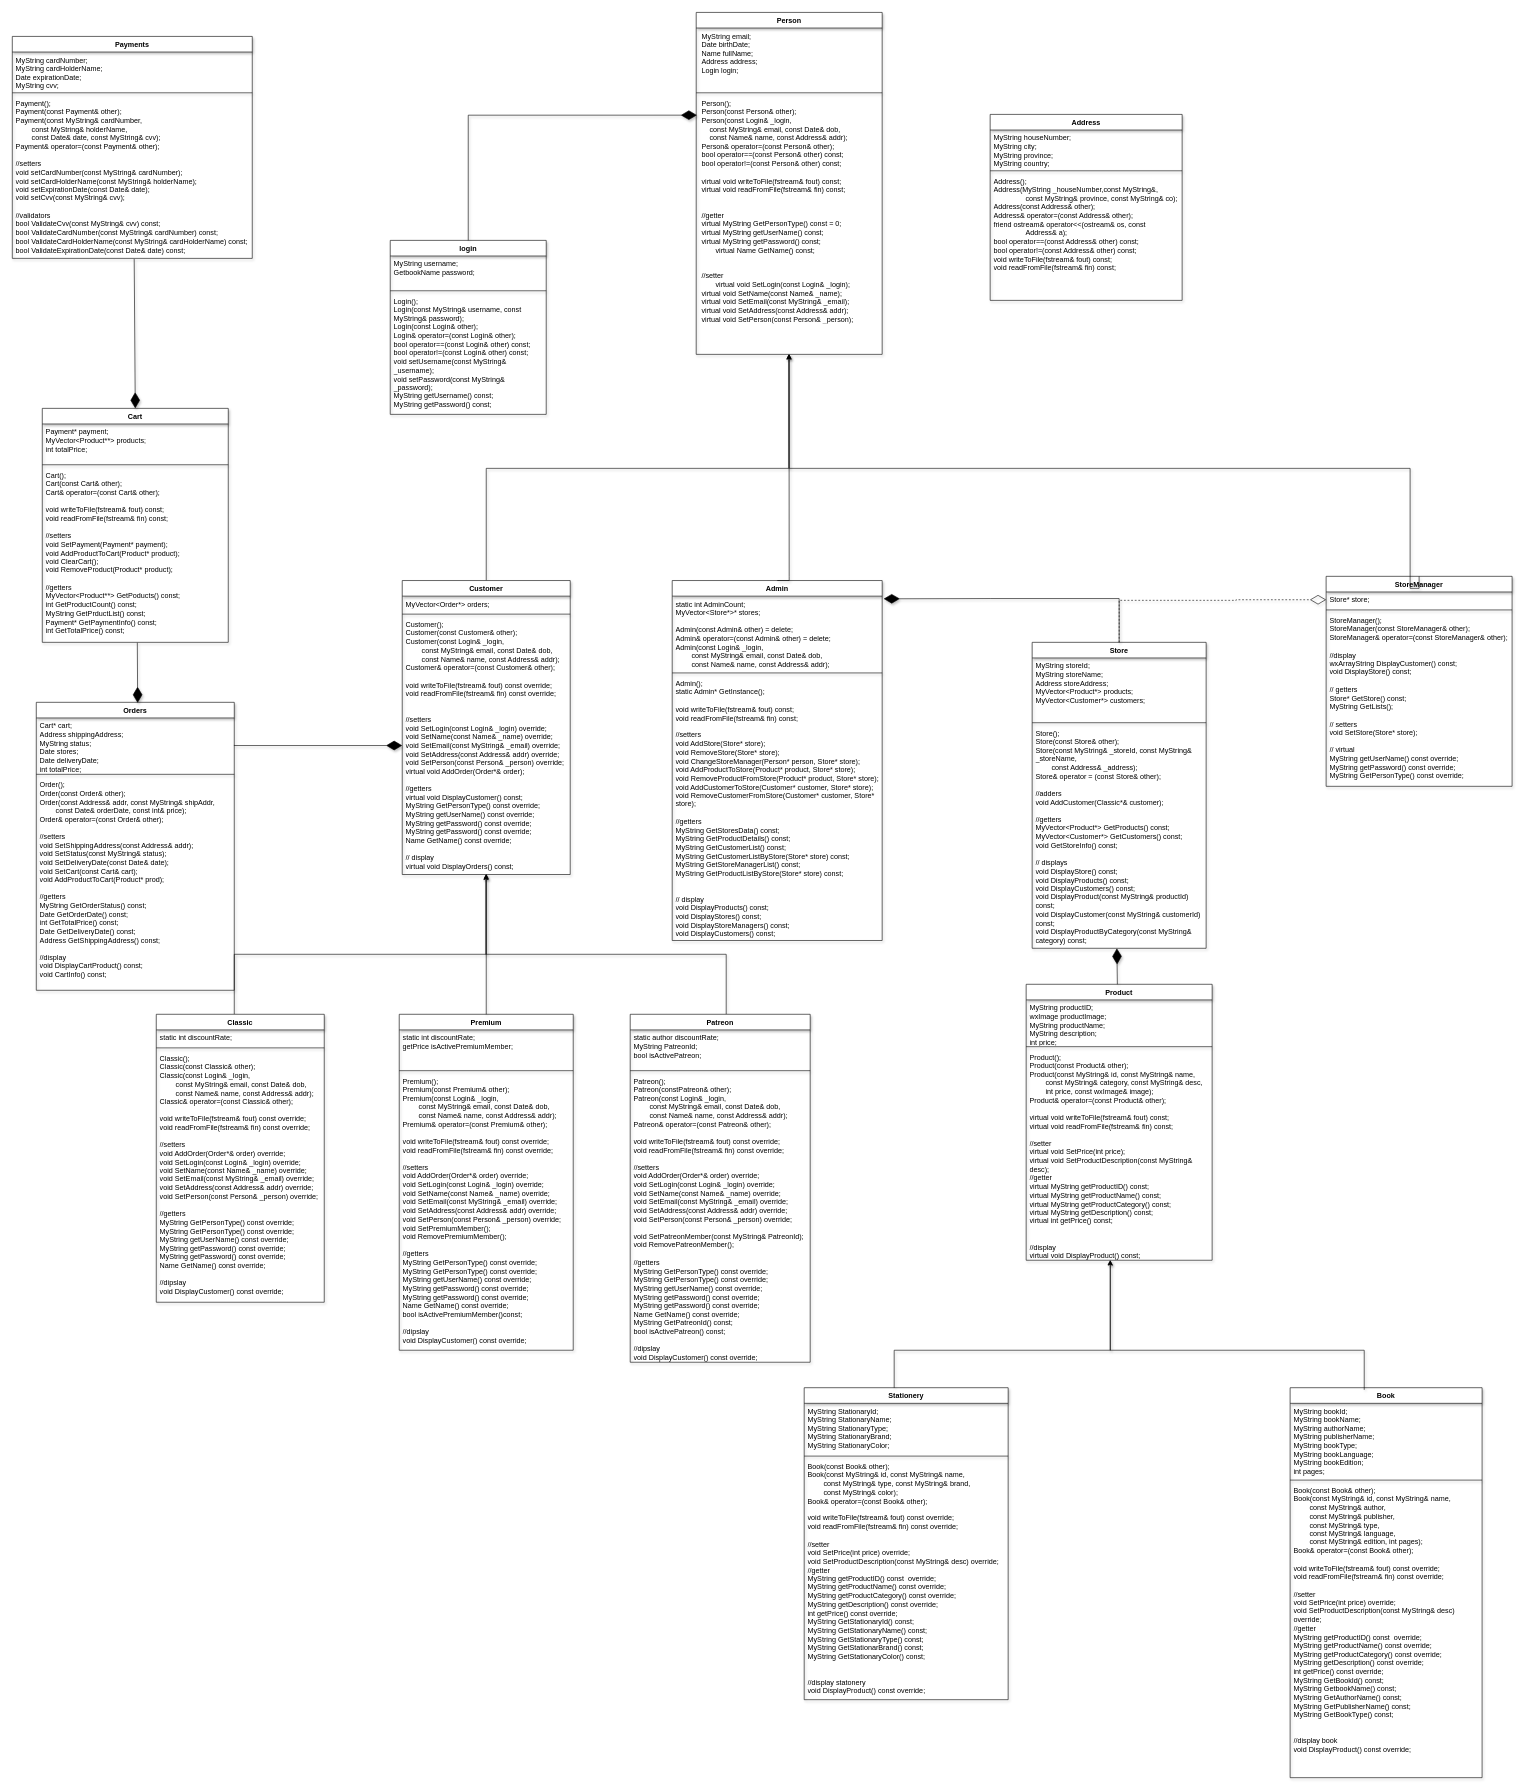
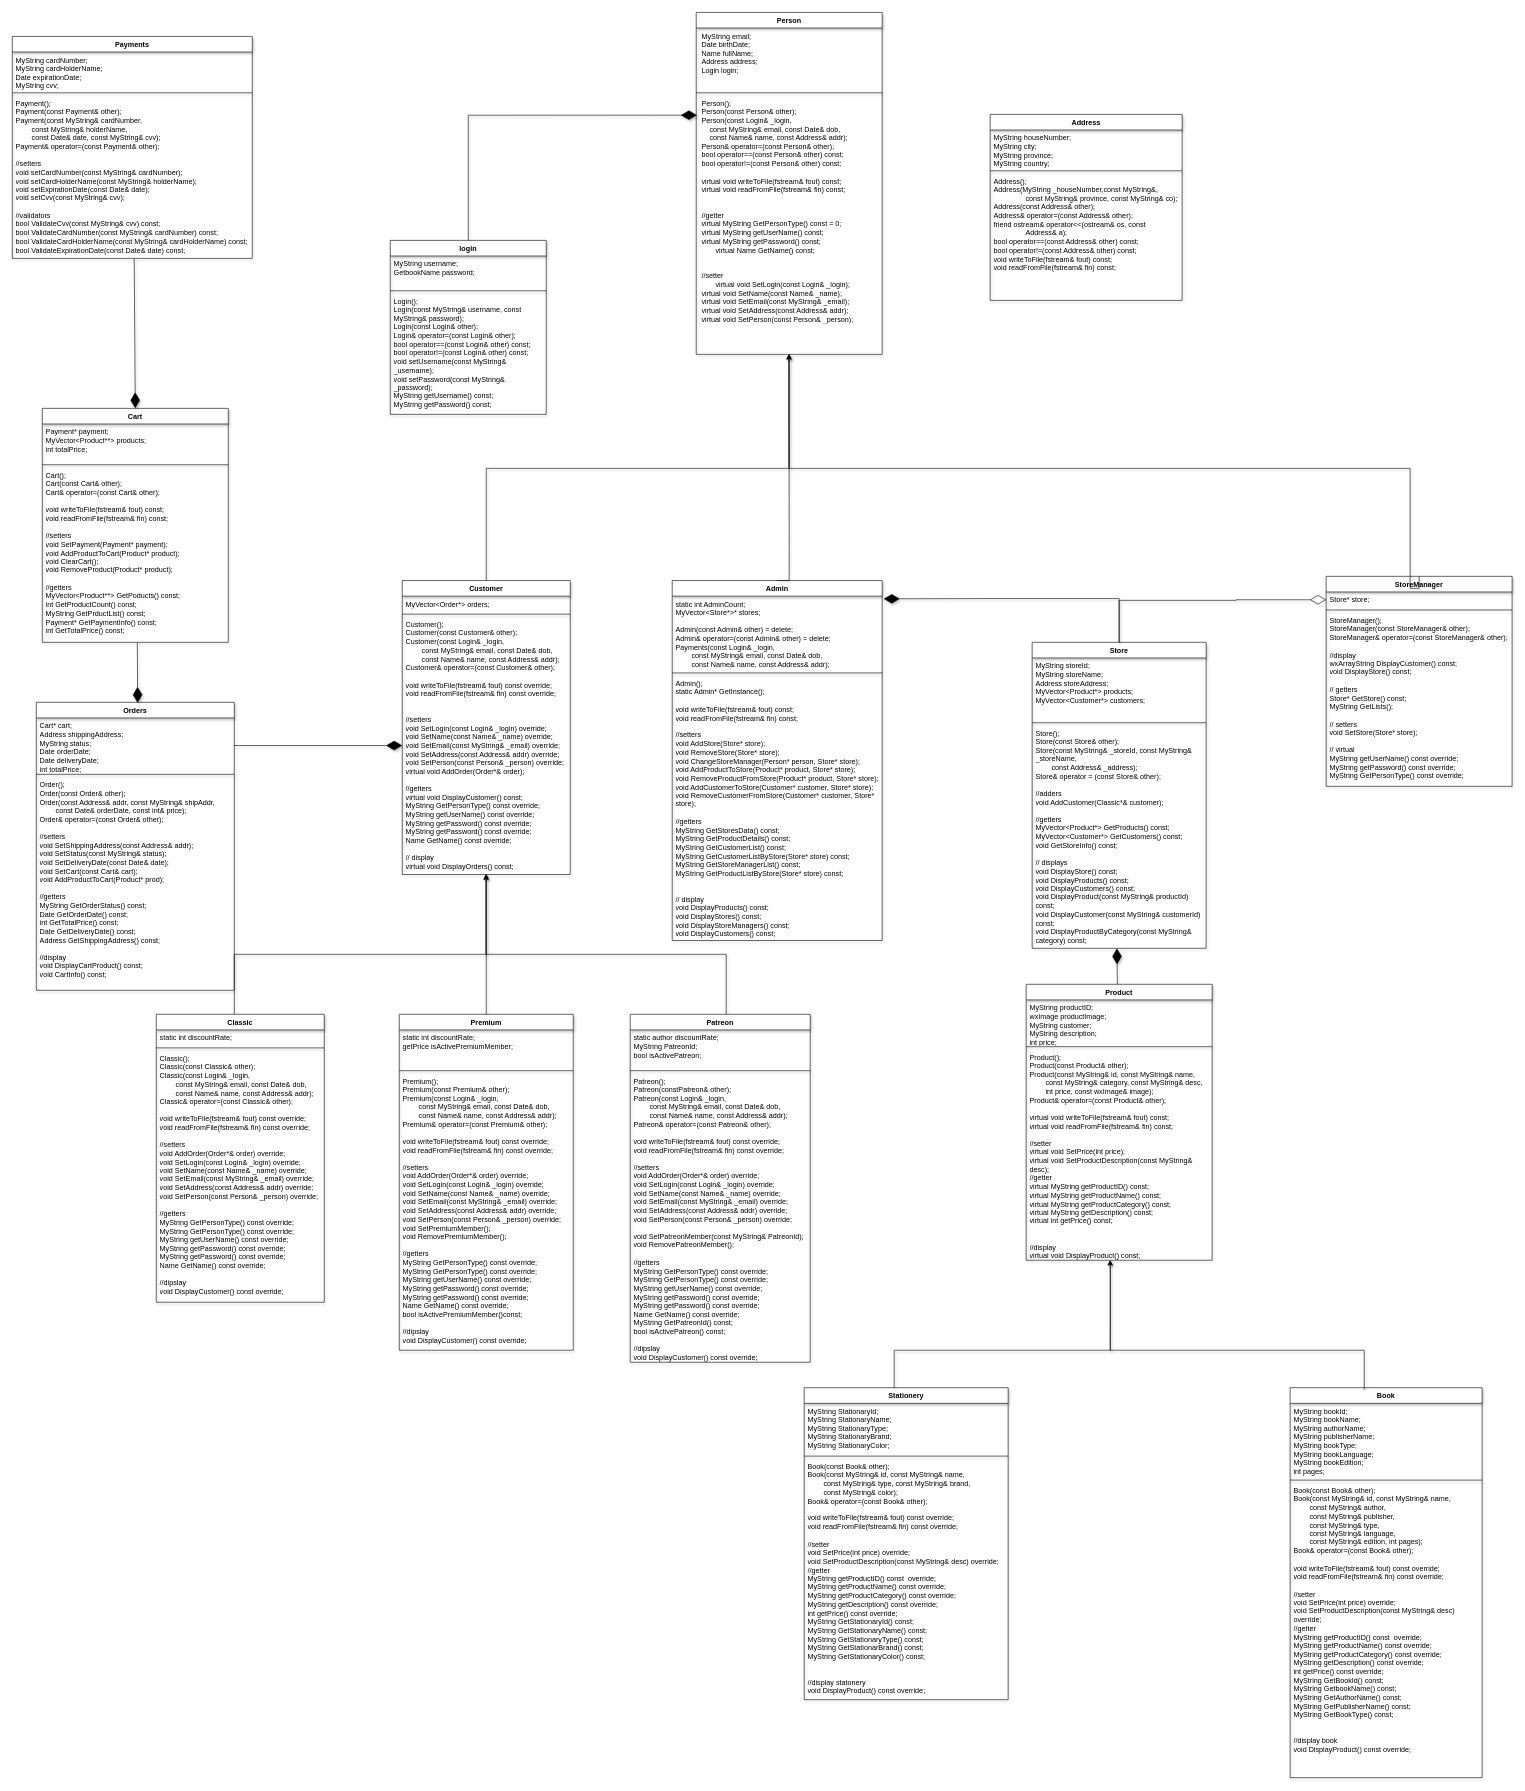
edge "Store" -> "Store* store;": style dashed -> solid
node "static int AdminCount; MyVector<Store*>* stores; Admin(const Admin& other) = delete; Admin& operator=(const Admin& other) = delete; Admin(const Login& _login, const MyString& email, const Date& dob, const Name& name, const Address& addr);": label "static int AdminCount; MyVector<Store*>* stores; Admin(const Admin& other) = delete; Admin& operator=(const Admin& other) = delete; Admin(const Login& _login, const MyString& email, const Date& dob, const Name& name, const Address& addr);" -> "static int AdminCount; MyVector<Store*>* stores; Admin(const Admin& other) = delete; Admin& operator=(const Admin& other) = delete; Payments(const Login& _login, const MyString& email, const Date& dob, const Name& name, const Address& addr);"
node "Cart* cart; Address shippingAddress; MyString status; Date stores; Date deliveryDate; int totalPrice;": label "Cart* cart; Address shippingAddress; MyString status; Date stores; Date deliveryDate; int totalPrice;" -> "Cart* cart; Address shippingAddress; MyString status; Date orderDate; Date deliveryDate; int totalPrice;"
node "MyString productID; wxImage productImage; MyString productName; MyString description; int price;": label "MyString productID; wxImage productImage; MyString productName; MyString description; int price;" -> "MyString productID; wxImage productImage; MyString customer; MyString description; int price;"
